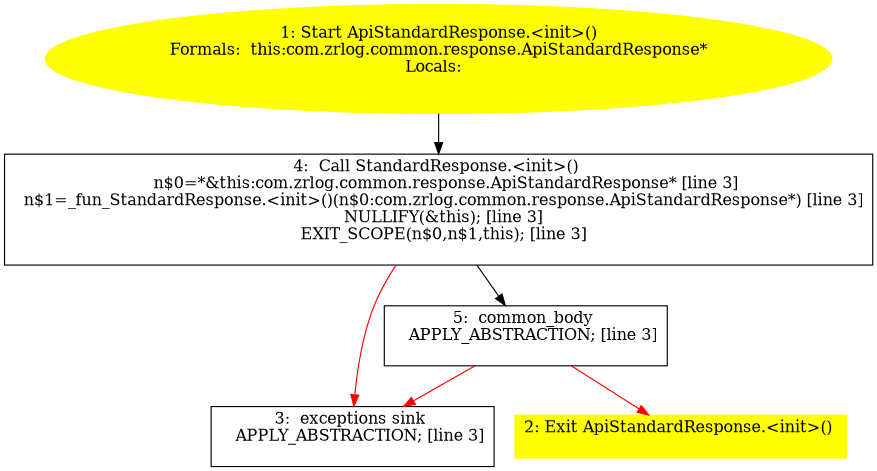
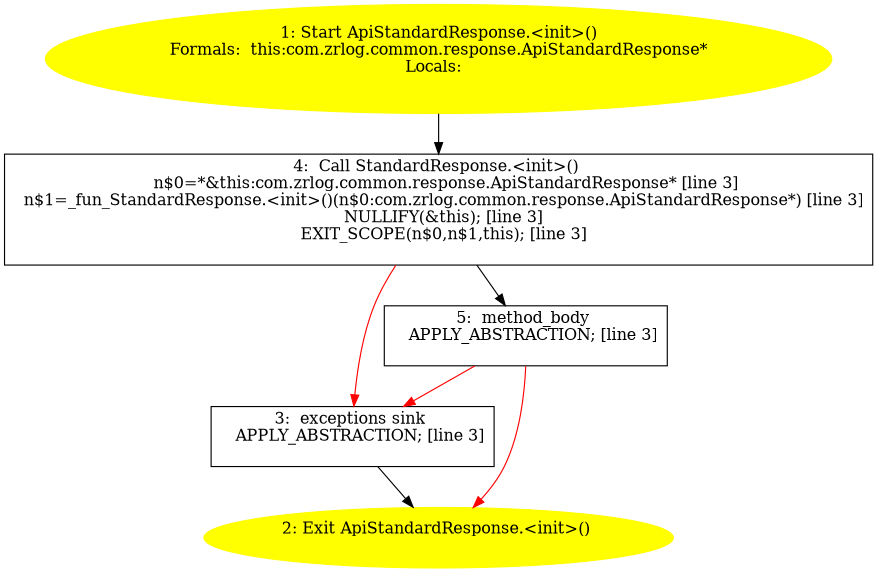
node "5:  common_body APPLY_ABSTRACTION; [line 3]": label "5:  common_body APPLY_ABSTRACTION; [line 3]" -> "5:  method_body APPLY_ABSTRACTION; [line 3]"
node "2: Exit ApiStandardResponse.<init>()": shape box -> ellipse
edge "3:  exceptions sink APPLY_ABSTRACTION; [line 3]" -> "2: Exit ApiStandardResponse.<init>()": added
